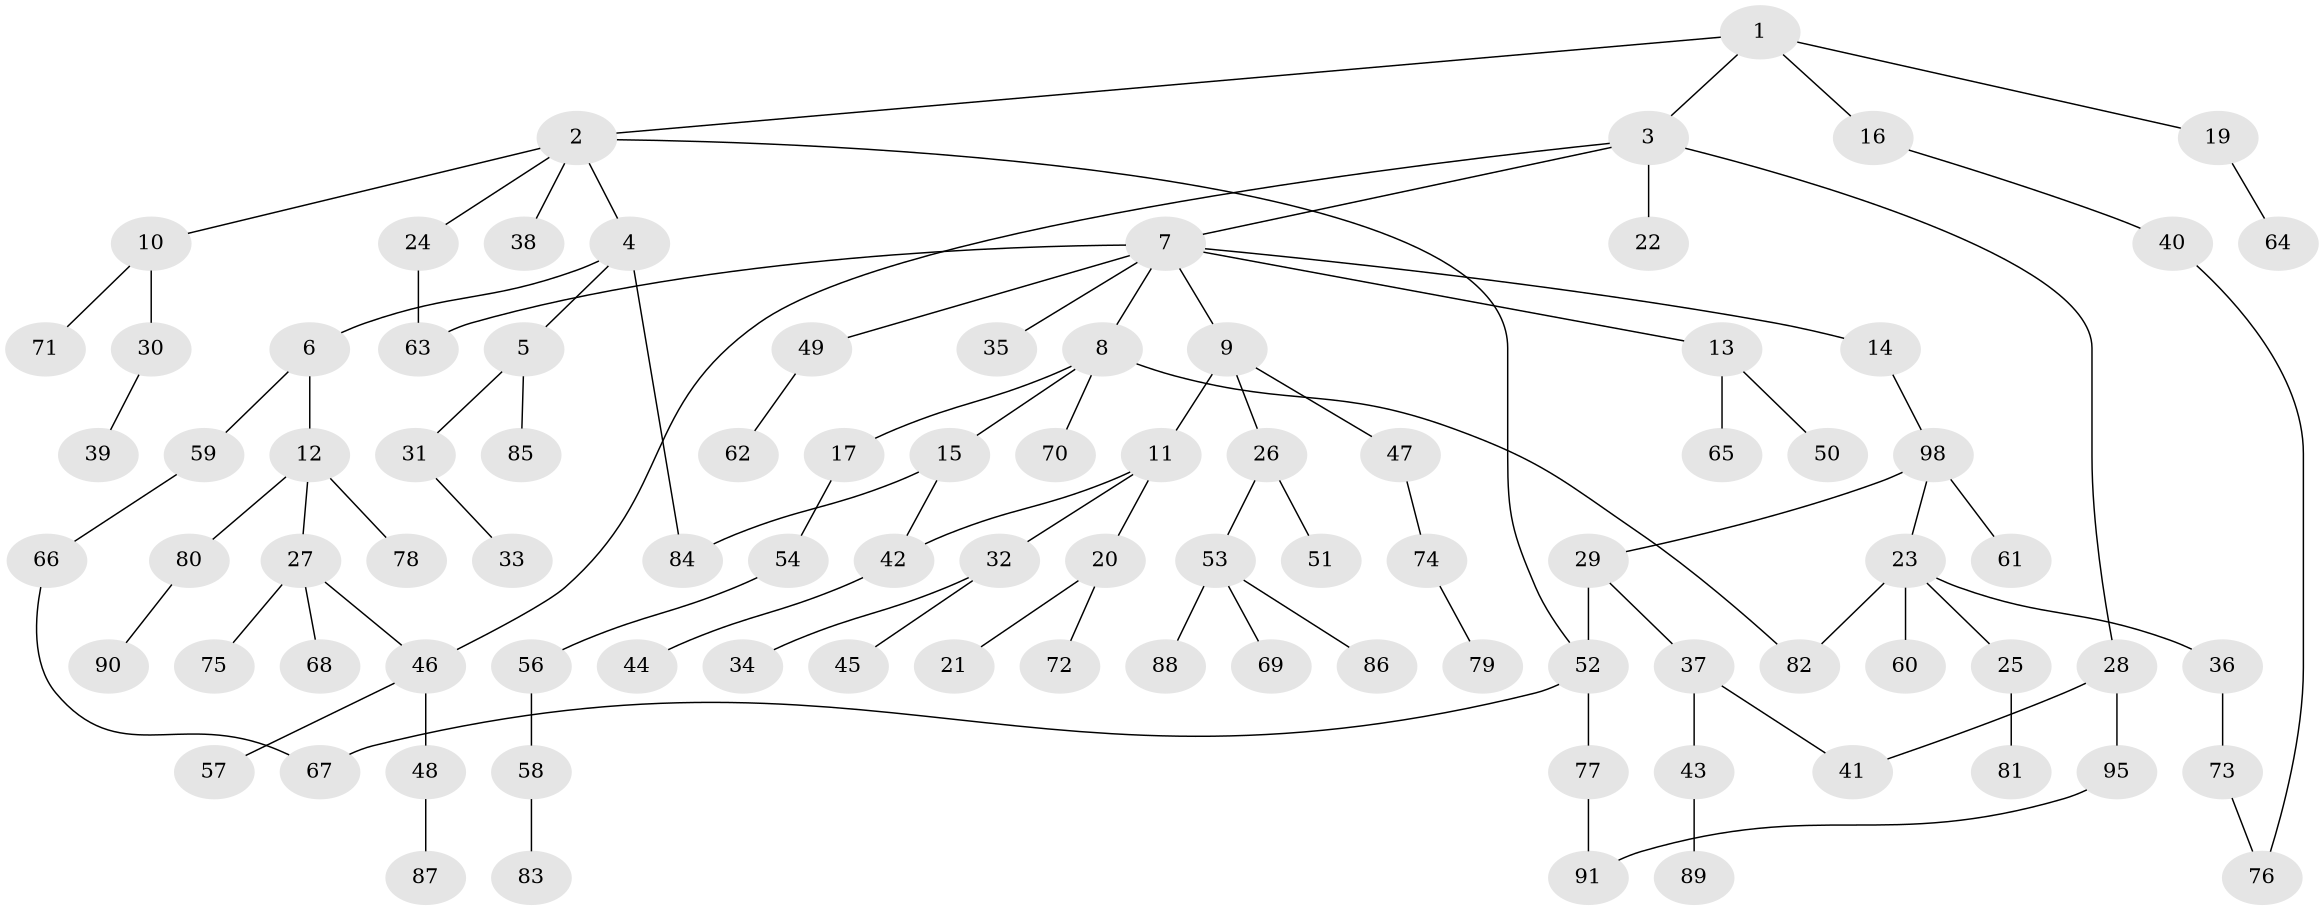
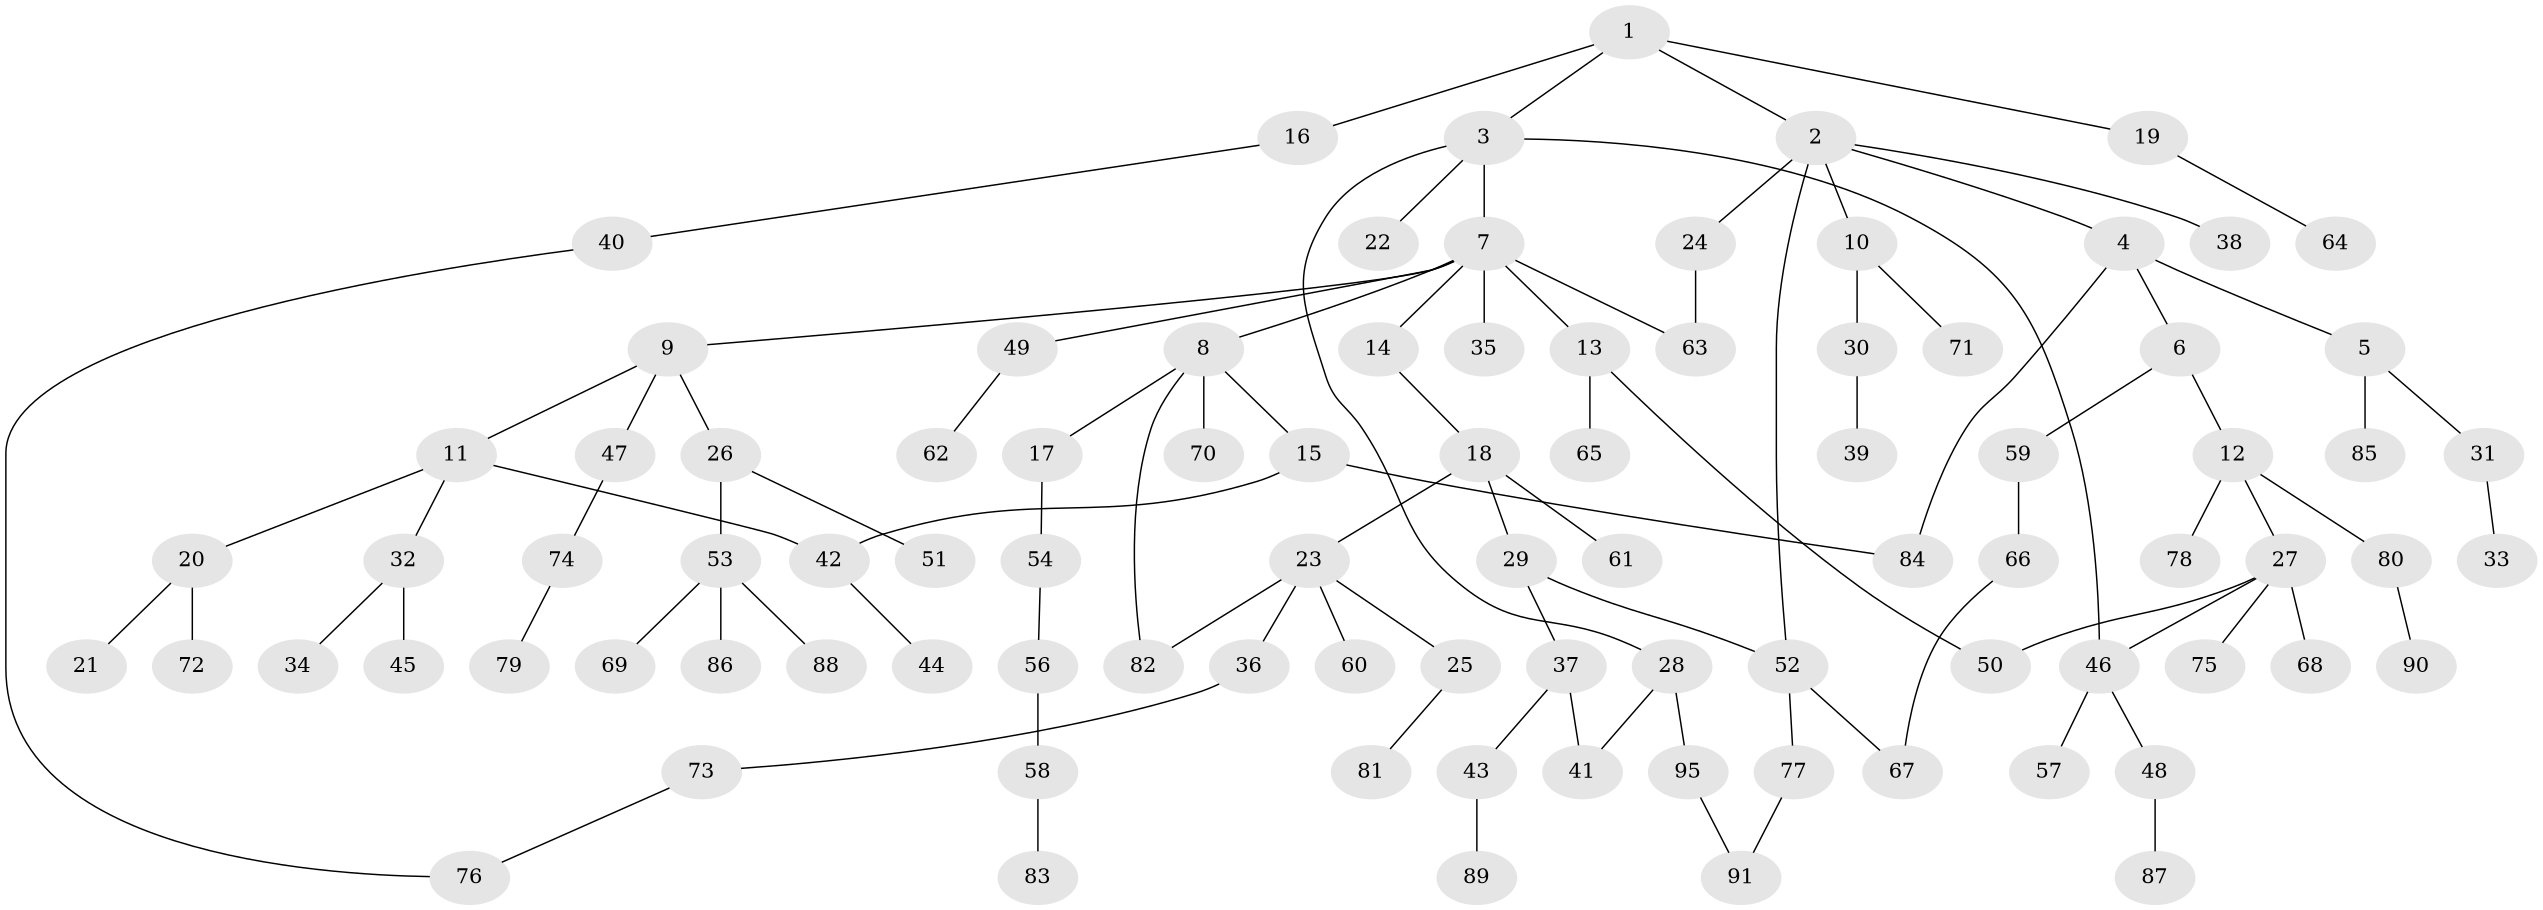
node "98": label "98" -> "18"
edge "27" -- "50": added
